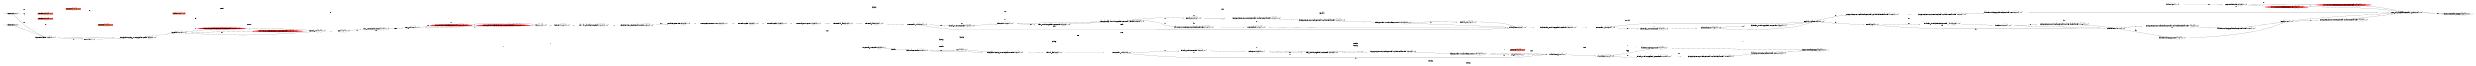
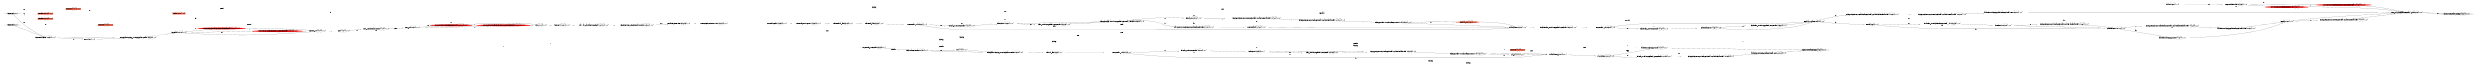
node "isExternalWar = true@@@43@@@['1', '1', '0']": fillcolor white -> tomato
node "context.setName(cn.getName())@@@28@@@['1', '1', '0']": removed
